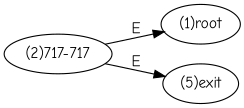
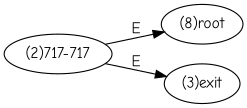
node "(1)root": label "(1)root" -> "(8)root"
node "(5)exit": label "(5)exit" -> "(3)exit"
